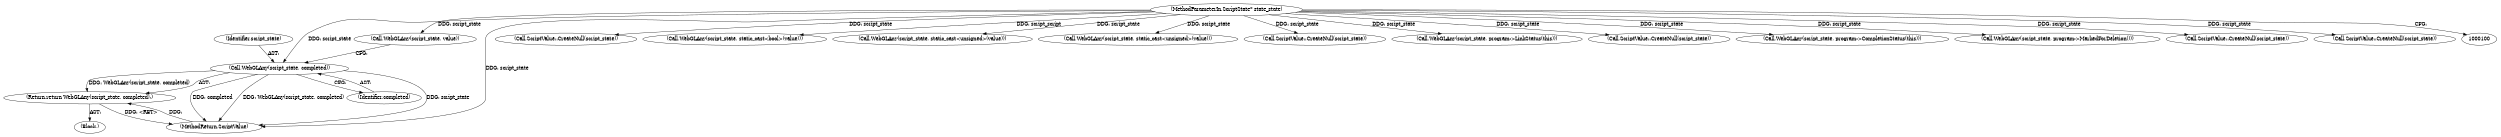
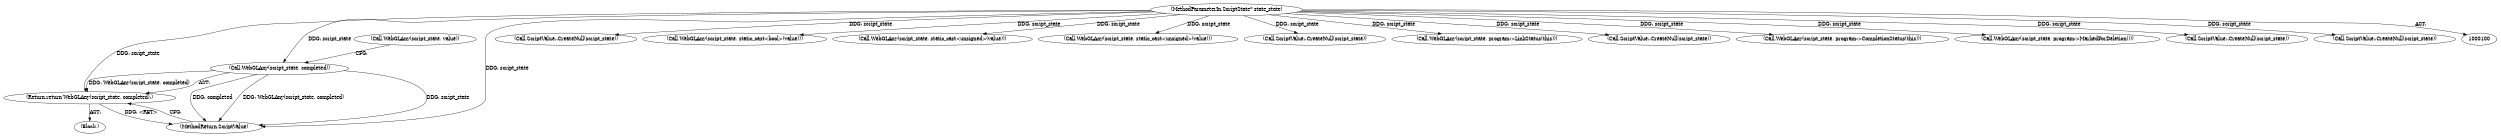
edge "(MethodParameterIn,ScriptState* state_state)" -> "(Call,WebGLAny(script_state, value))": now "(MethodParameterIn,ScriptState* state_state)" -> "(Return,return WebGLAny(script_state, completed);)"
edge "(MethodParameterIn,ScriptState* state_state)" -> "(Call,WebGLAny(script_state, static_cast<bool>(value)))": label "DDG: script_script" -> "DDG: script_state"
edge "(MethodParameterIn,ScriptState* state_state)" -> "1000100": label "CFG: " -> "AST: "
node "(Identifier,script_state)": removed
node "(Identifier,completed)": removed
edge "(MethodReturn,ScriptValue)" -> "(Return,return WebGLAny(script_state, completed);)": label "DDG: " -> "CFG: "
